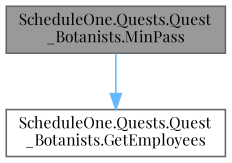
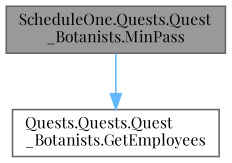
node "ScheduleOne.Quests.Quest _Botanists.GetEmployees": label "ScheduleOne.Quests.Quest _Botanists.GetEmployees" -> "Quests.Quests.Quest _Botanists.GetEmployees"
